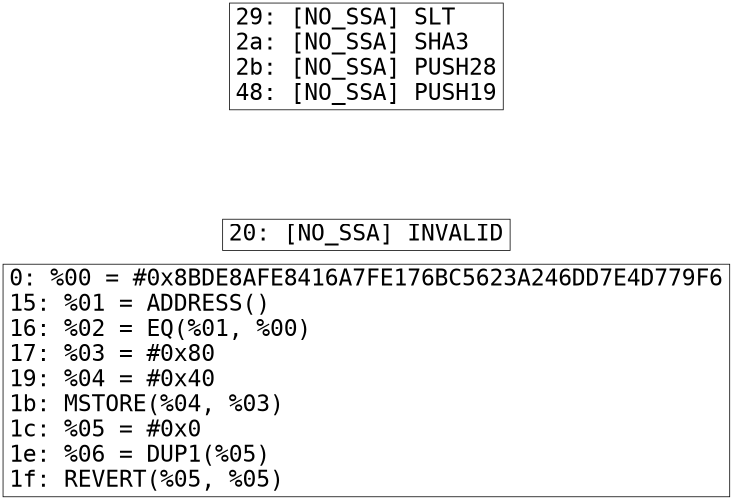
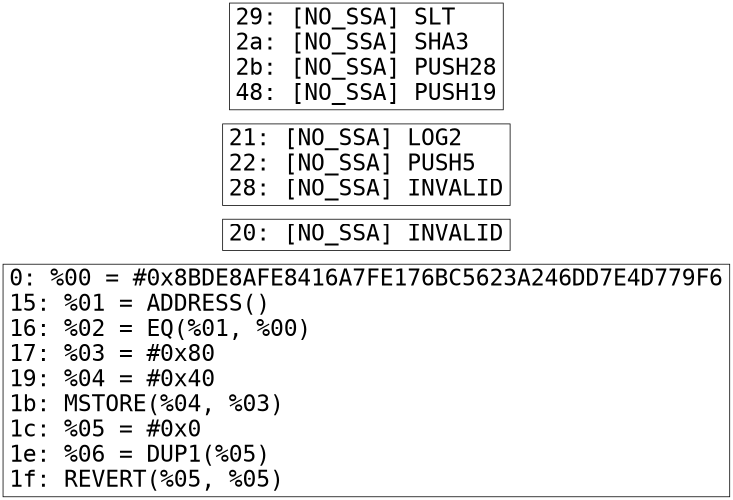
node "21: [NO_SSA] LOG2 22: [NO_SSA] PUSH5 28: [NO_SSA] INVALID": added
